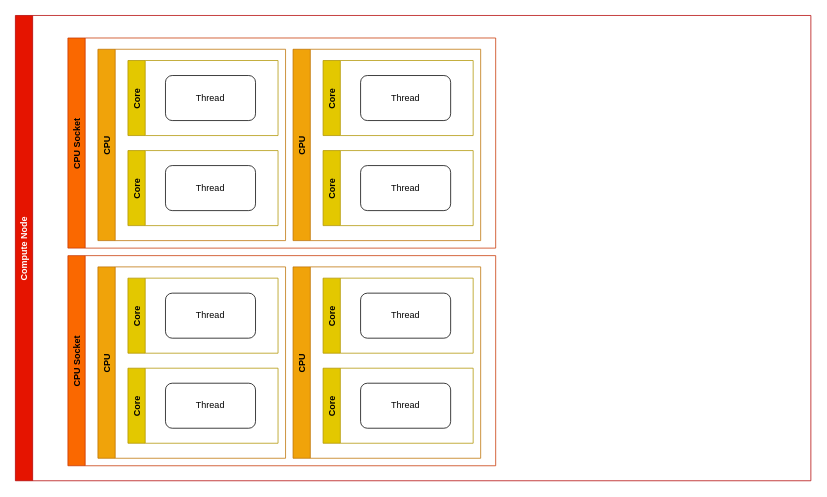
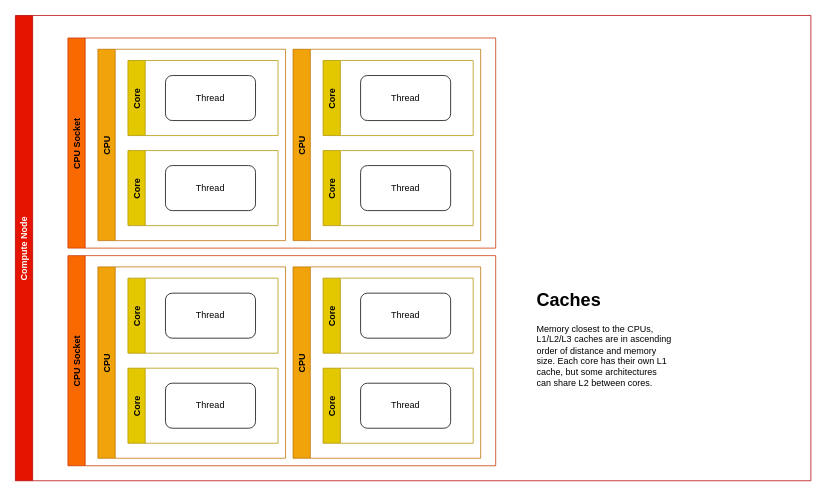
node "CachesMemory closest to the CPUs, L1/L2/L3 caches are in ascending order of distance and memory size. Each core has their own L1 cache, but some architectures can share L2 between cores.": added
